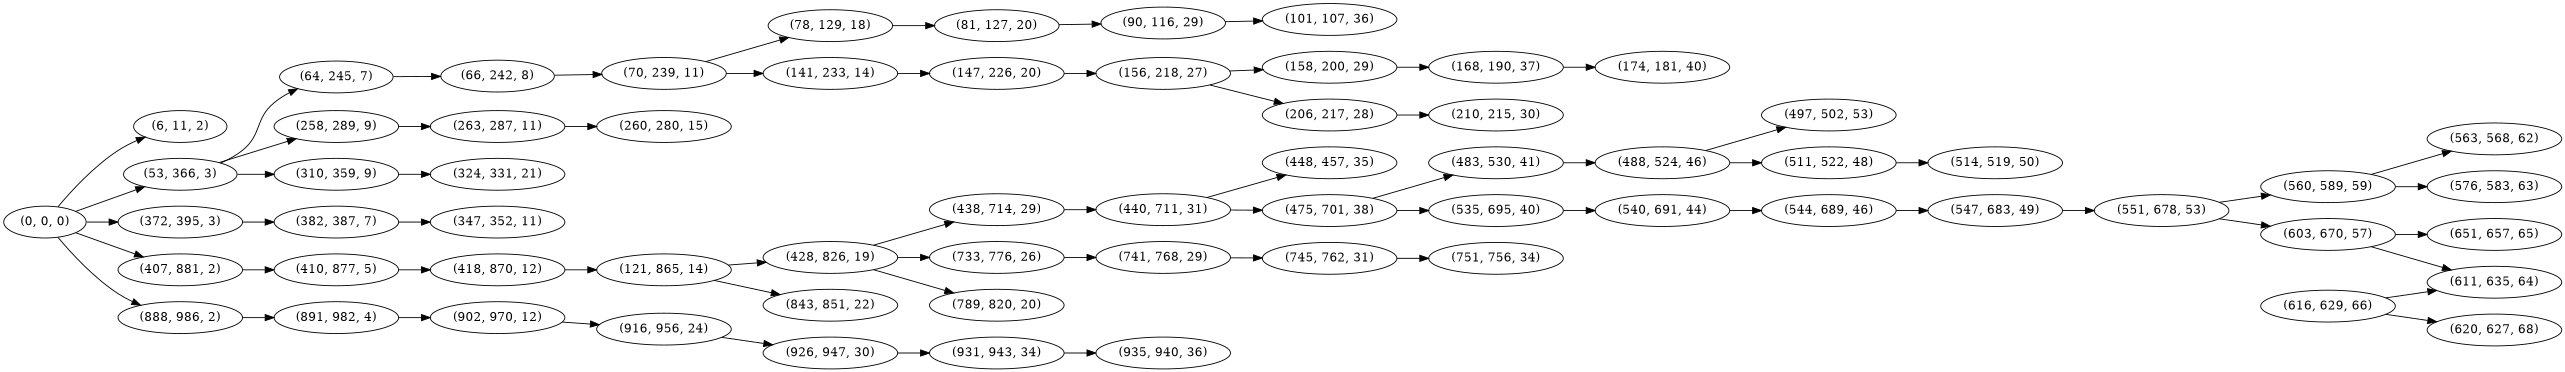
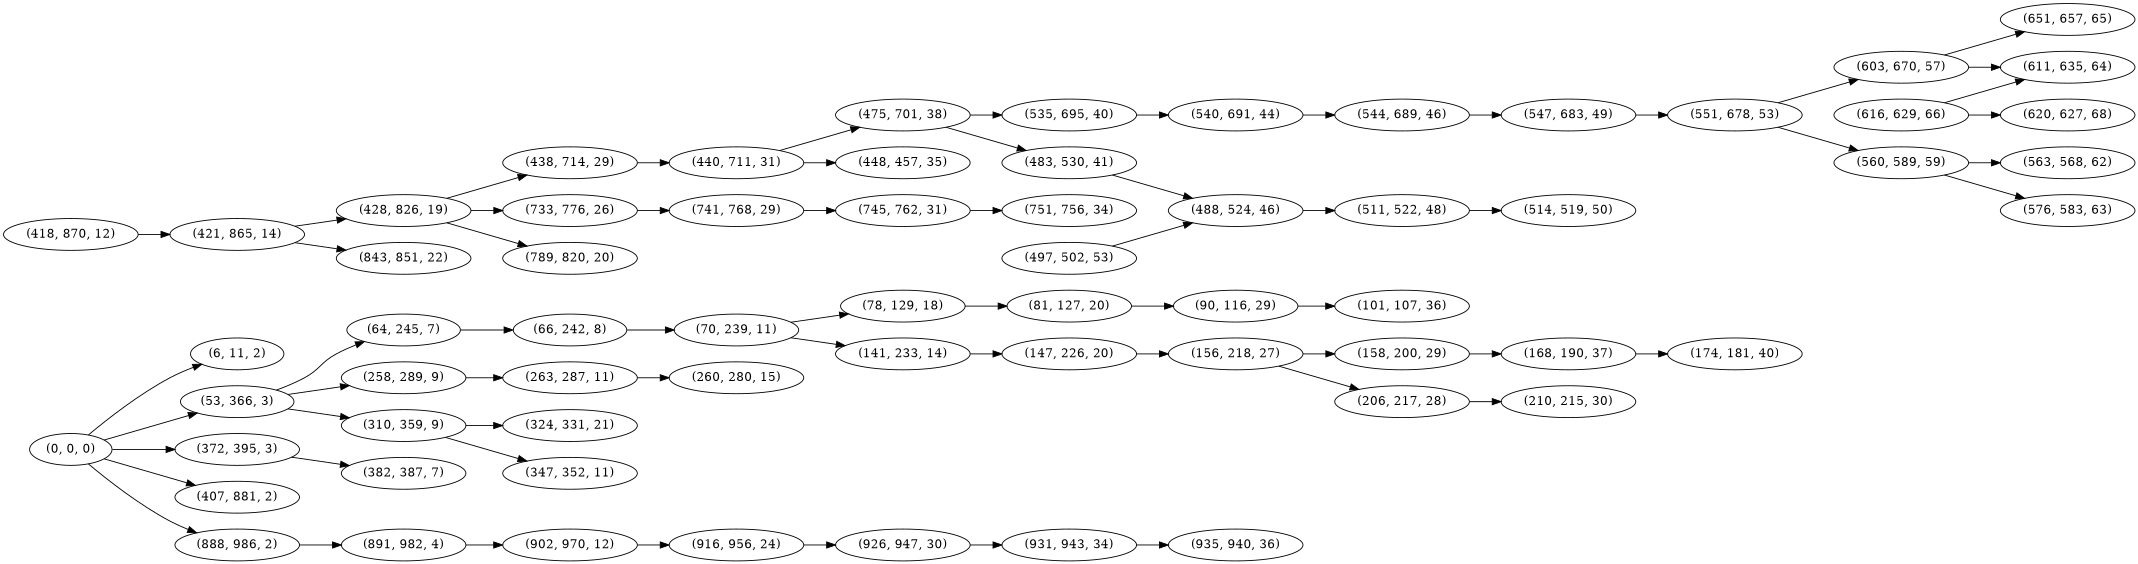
edge "(488, 524, 46)" -> "(497, 502, 53)": reversed
edge "(382, 387, 7)" -> "(347, 352, 11)": now "(310, 359, 9)" -> "(347, 352, 11)"
node "(410, 877, 5)": removed
node "(121, 865, 14)": label "(121, 865, 14)" -> "(421, 865, 14)"
